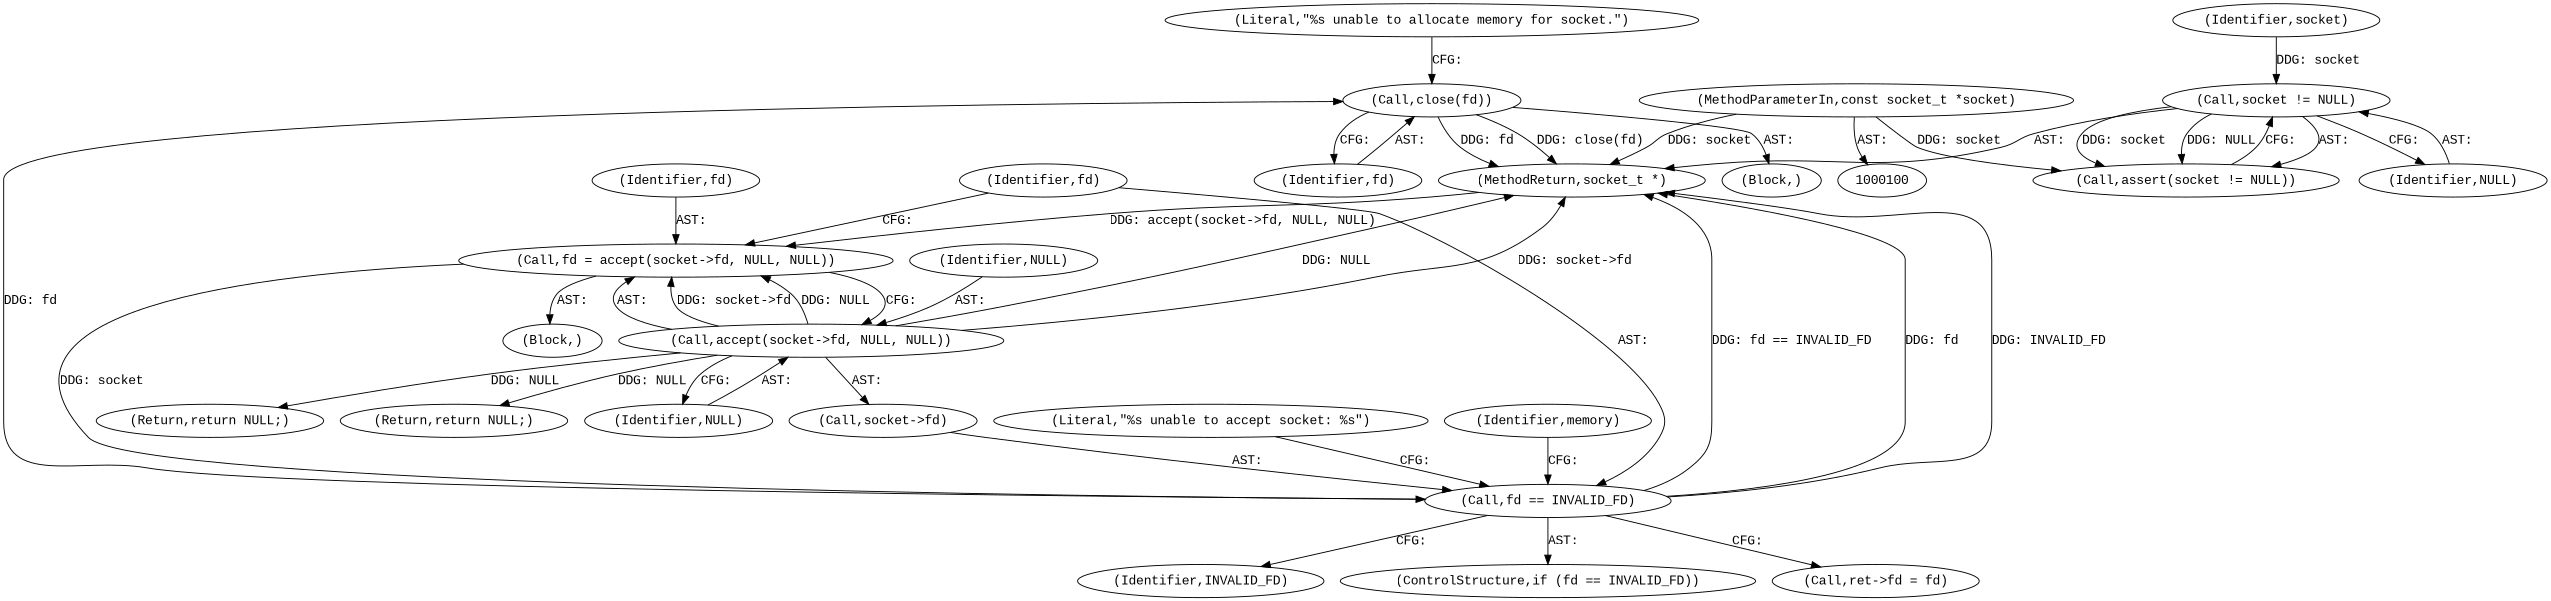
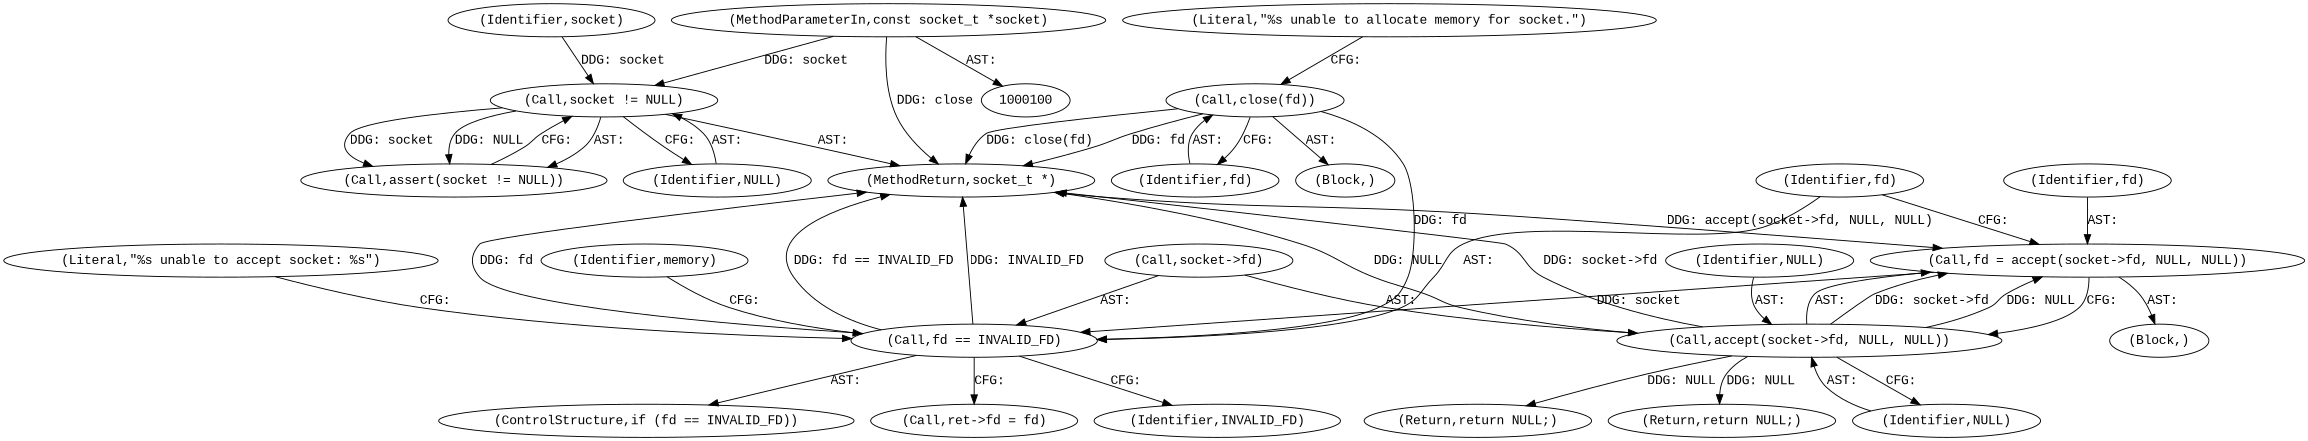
edge "(MethodParameterIn,const socket_t *socket)" -> "(MethodReturn,socket_t *)": label "DDG: socket" -> "DDG: close"
edge "(MethodParameterIn,const socket_t *socket)" -> "(Call,assert(socket != NULL))": now "(MethodParameterIn,const socket_t *socket)" -> "(Call,socket != NULL)"
edge "(Call,fd == INVALID_FD)" -> "(Call,close(fd))": reversed
edge "(Call,accept(socket->fd, NULL, NULL))" -> "(Call,socket->fd)": reversed
